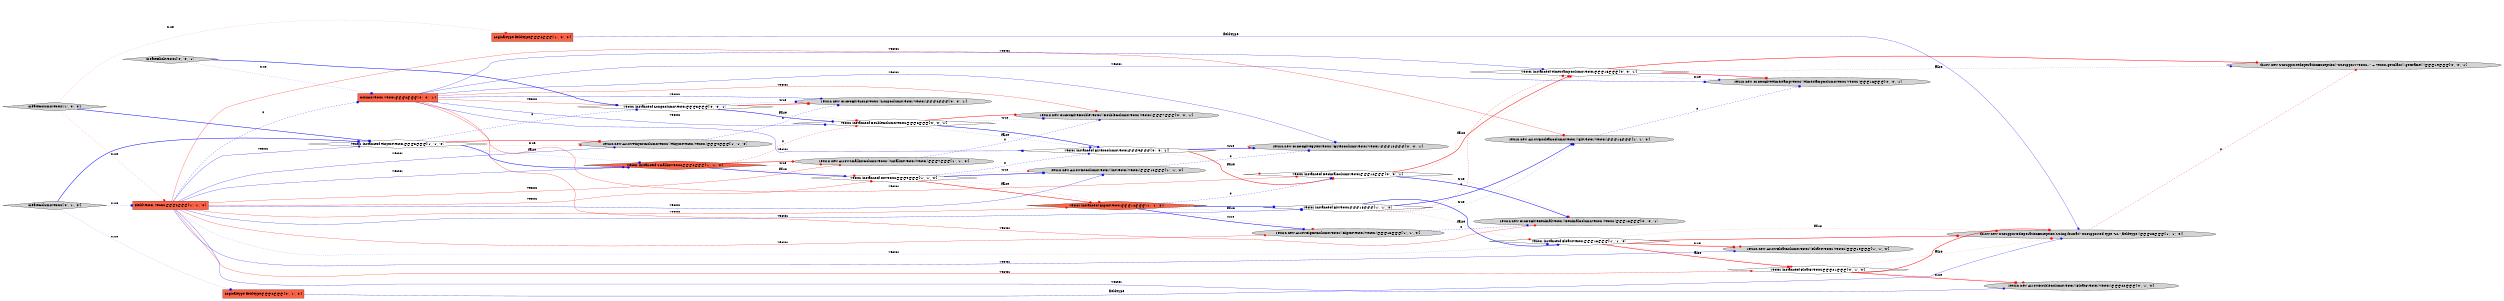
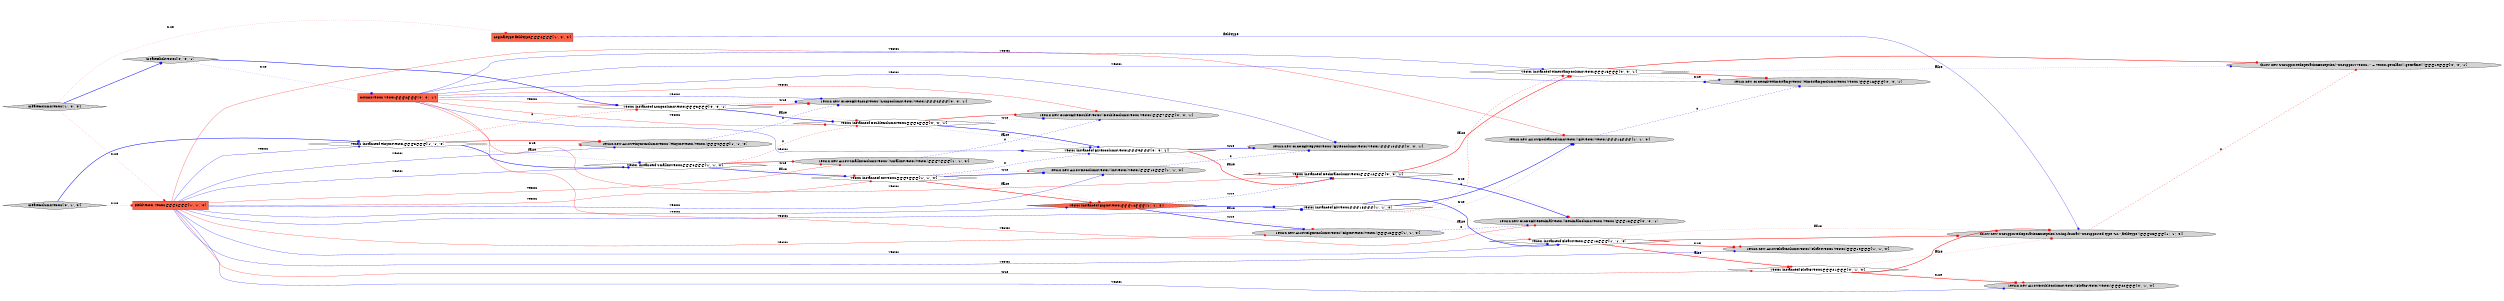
edge "ColumnVector vector@@@2@@@['0', '0', '1']" -> "vector instanceof DoubleColumnVector@@@6@@@['0', '0', '1']": color blue -> red
edge "vector instanceof TinyIntVector@@@3@@@['1', '1', '0']" -> "vector instanceof LongColumnVector@@@3@@@['0', '0', '1']": color blue -> red
edge "createColumnVector['1', '0', '0']" -> "vector instanceof TinyIntVector@@@3@@@['1', '1', '0']": now "createColumnVector['1', '0', '0']" -> "createFlinkVector['0', '0', '1']"
edge "FieldVector vector@@@2@@@['1', '1', '0']" -> "ColumnVector vector@@@2@@@['0', '0', '1']": removed, label "0"
edge "vector instanceof SmallIntVector@@@6@@@['1', '1', '0']" -> "vector instanceof DoubleColumnVector@@@6@@@['0', '0', '1']": arrowhead diamond -> dot
node "vector instanceof SmallIntVector@@@6@@@['1', '1', '0']": fillcolor tomato -> white
edge "ColumnVector vector@@@2@@@['0', '0', '1']" -> "vector instanceof DecimalColumnVector@@@12@@@['0', '0', '1']": arrowhead diamond -> box
edge "vector instanceof BigIntVector@@@12@@@['1', '1', '0']" -> "vector instanceof DecimalColumnVector@@@12@@@['0', '0', '1']": label "0" -> "true"
edge "FieldVector vector@@@2@@@['1', '1', '0']" -> "vector instanceof IntVector@@@9@@@['1', '1', '0']": arrowhead box -> diamond
edge "createColumnVector['0', '1', '0']" -> "FieldVector vector@@@2@@@['1', '1', '0']": color blue -> red
edge "FieldVector vector@@@2@@@['1', '1', '0']" -> "vector instanceof BigIntVector@@@12@@@['1', '1', '0']": color red -> blue
edge "FieldVector vector@@@2@@@['1', '1', '0']" -> "vector instanceof Float4Vector@@@18@@@['1', '1', '0']": style dotted -> solid
edge "FieldVector vector@@@2@@@['1', '1', '0']" -> "vector instanceof Float8Vector@@@21@@@['0', '1', '0']": label "vector" -> "true"
node "LogicalType fieldType@@@2@@@['0', '1', '0']": removed
